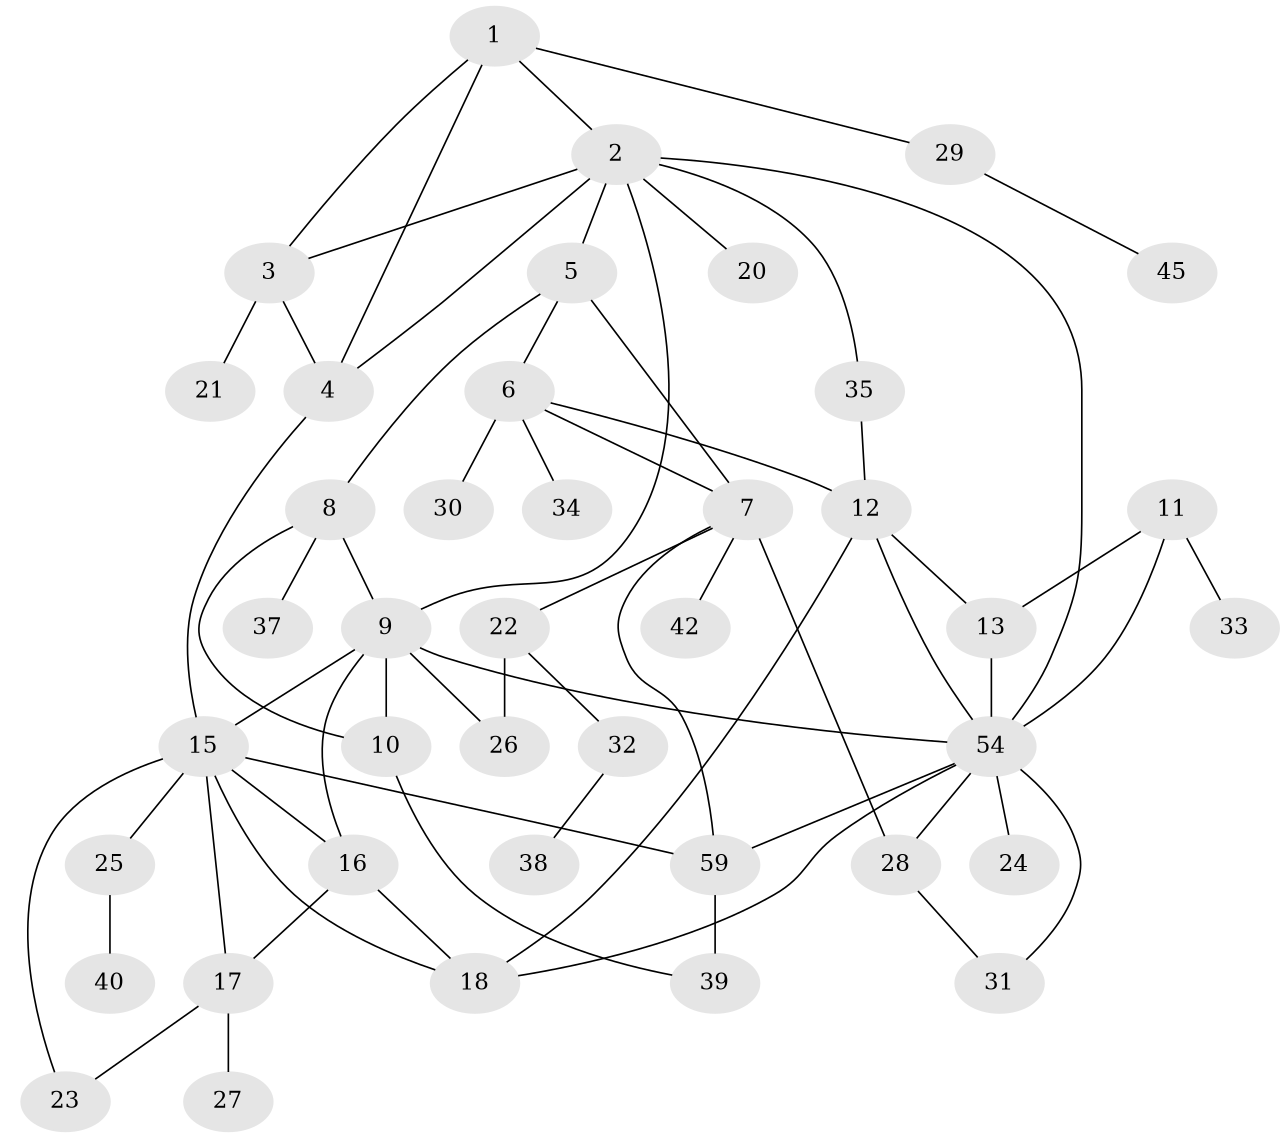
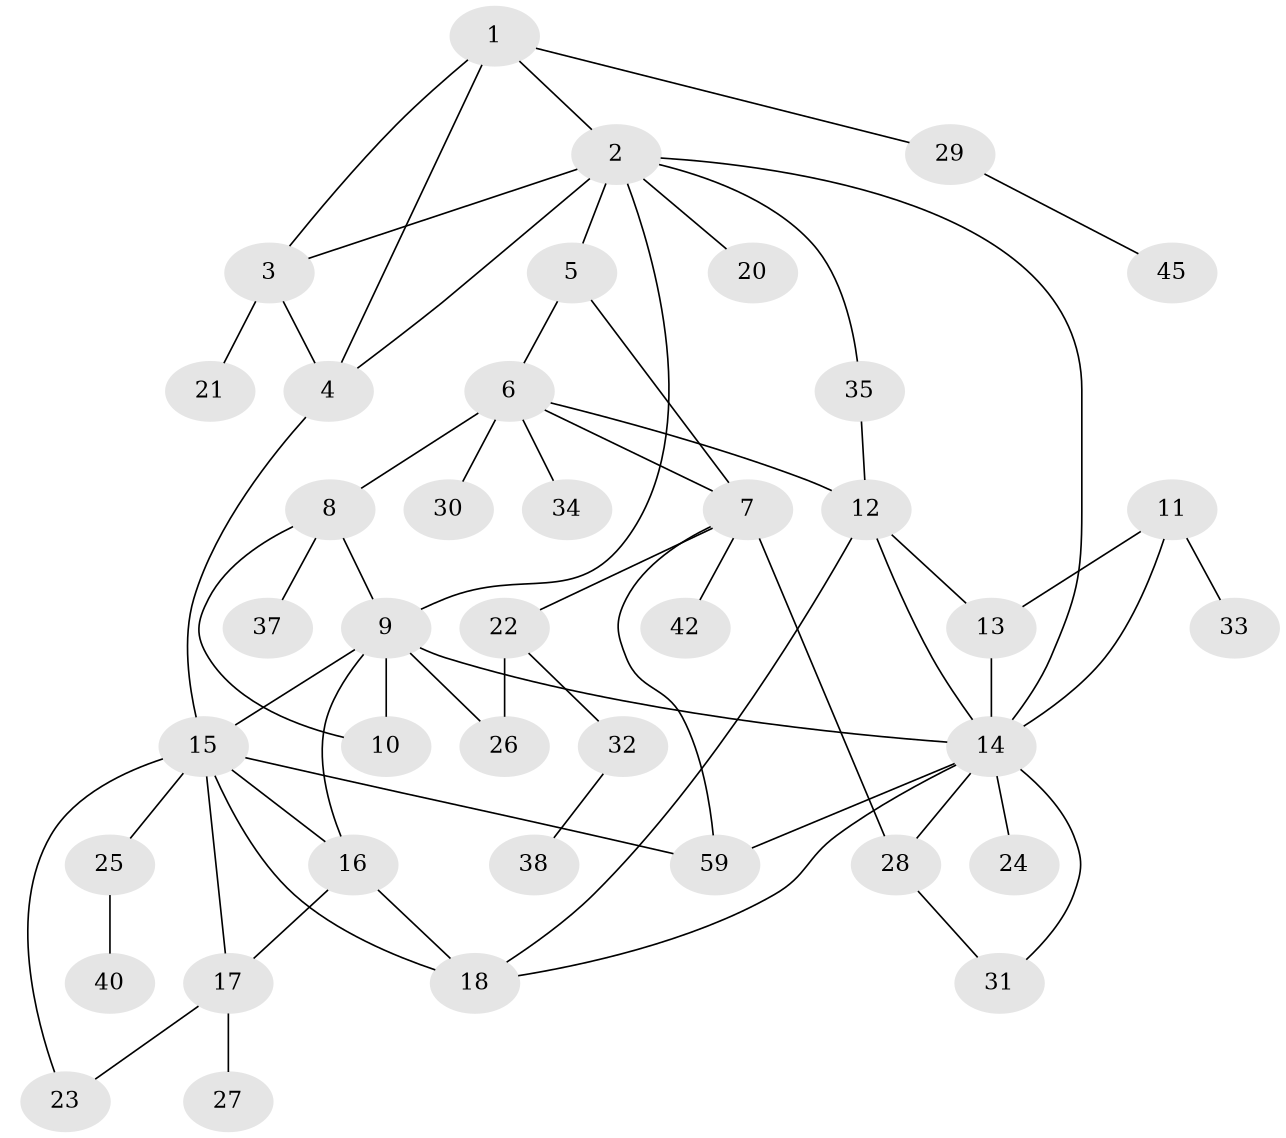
edge "5" -- "8": now "6" -- "8"
node "54": label "54" -> "14"
node "39": removed
